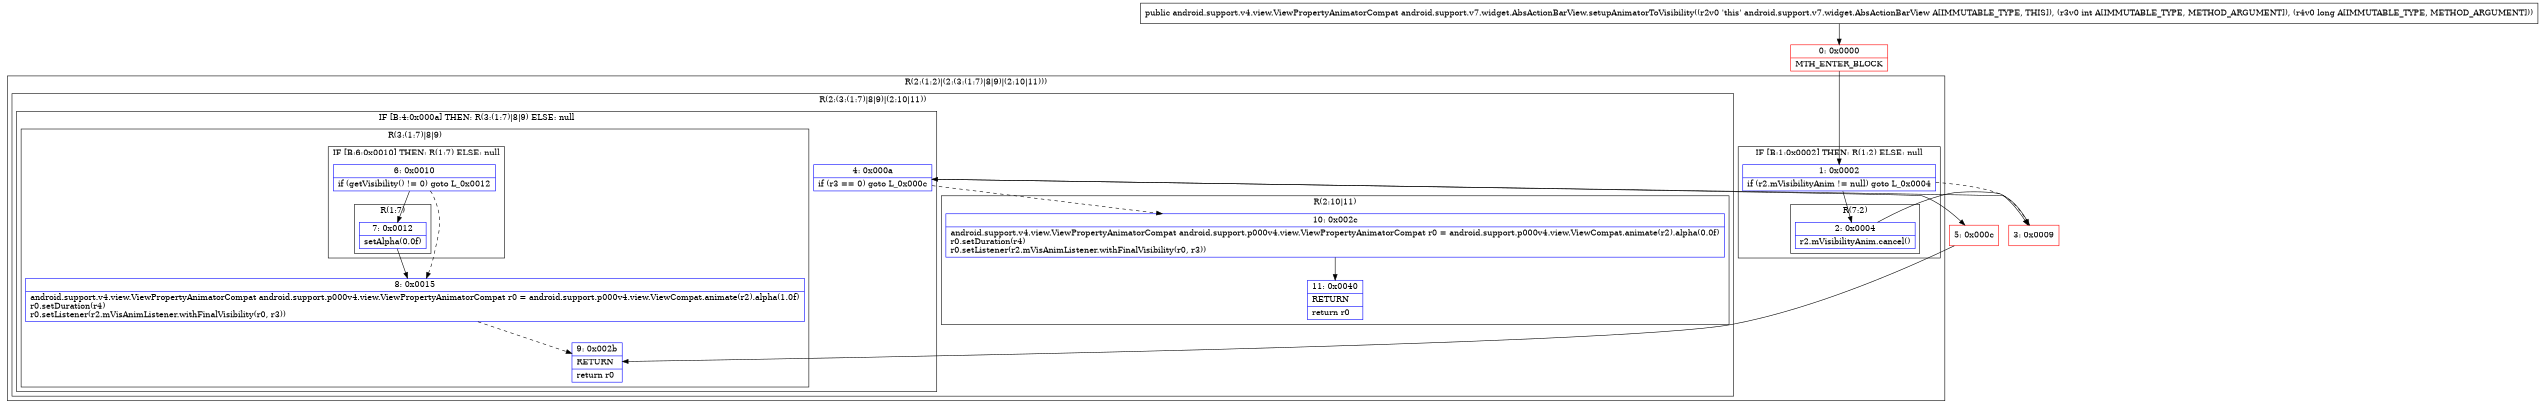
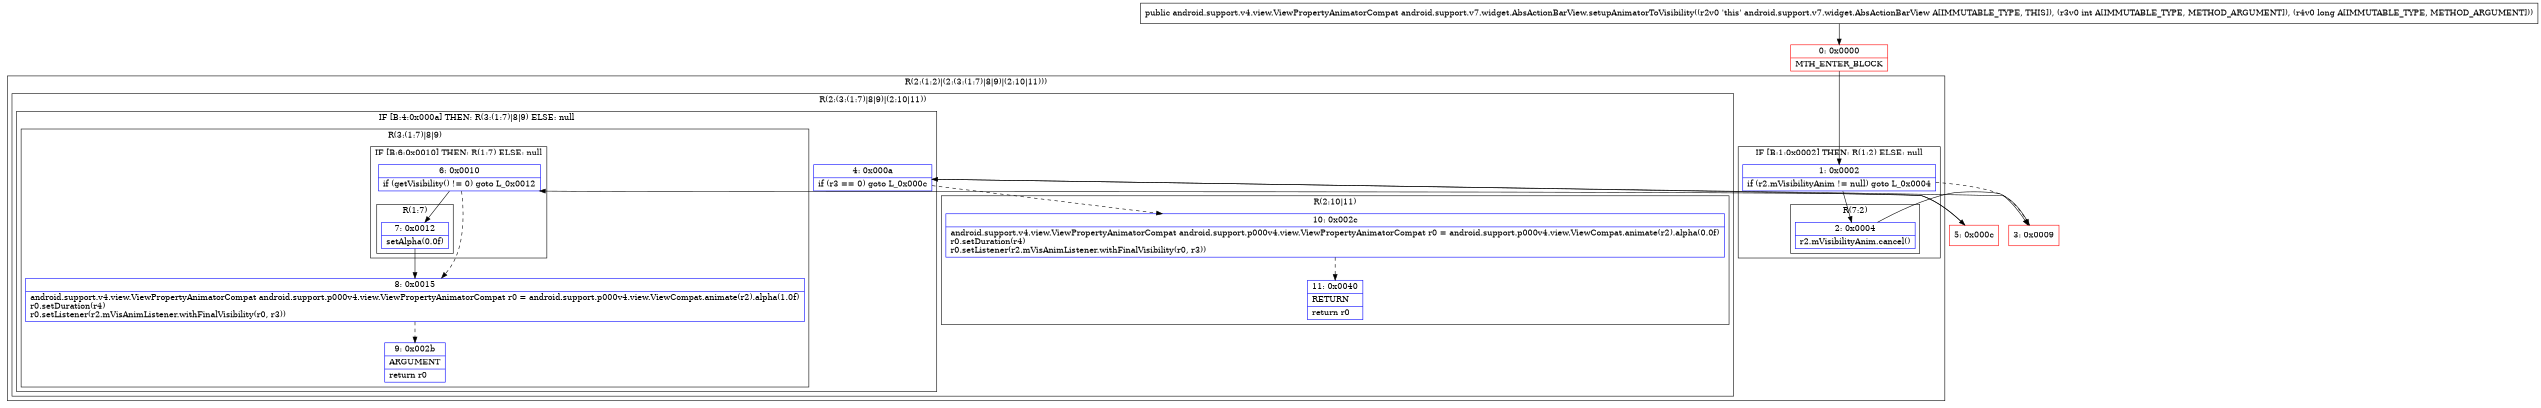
edge "10: 0x002c" -> "11: 0x0040": style solid -> dashed
edge "5: 0x000c" -> "9: 0x002b": now "5: 0x000c" -> "6: 0x0010"
node "9: 0x002b": text "RETURN" -> "ARGUMENT"
